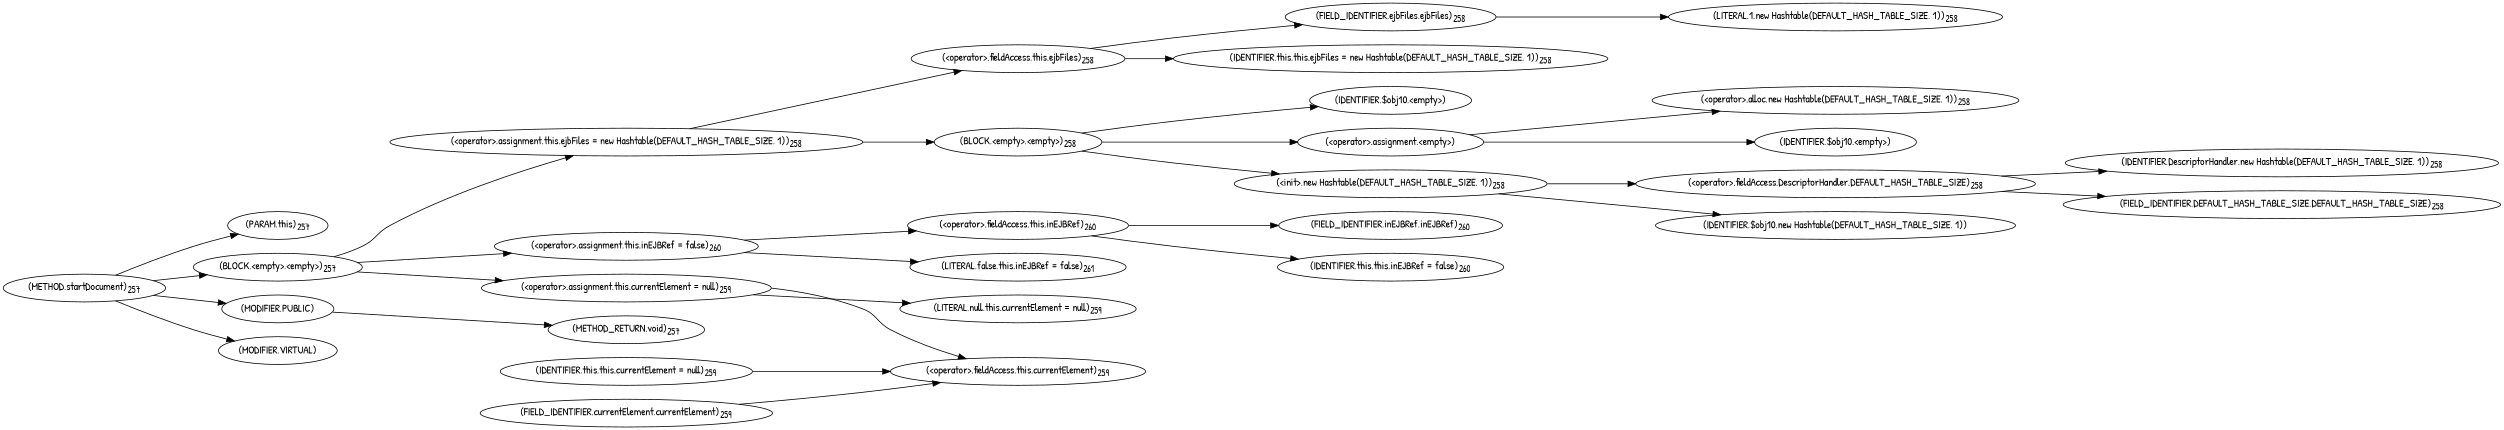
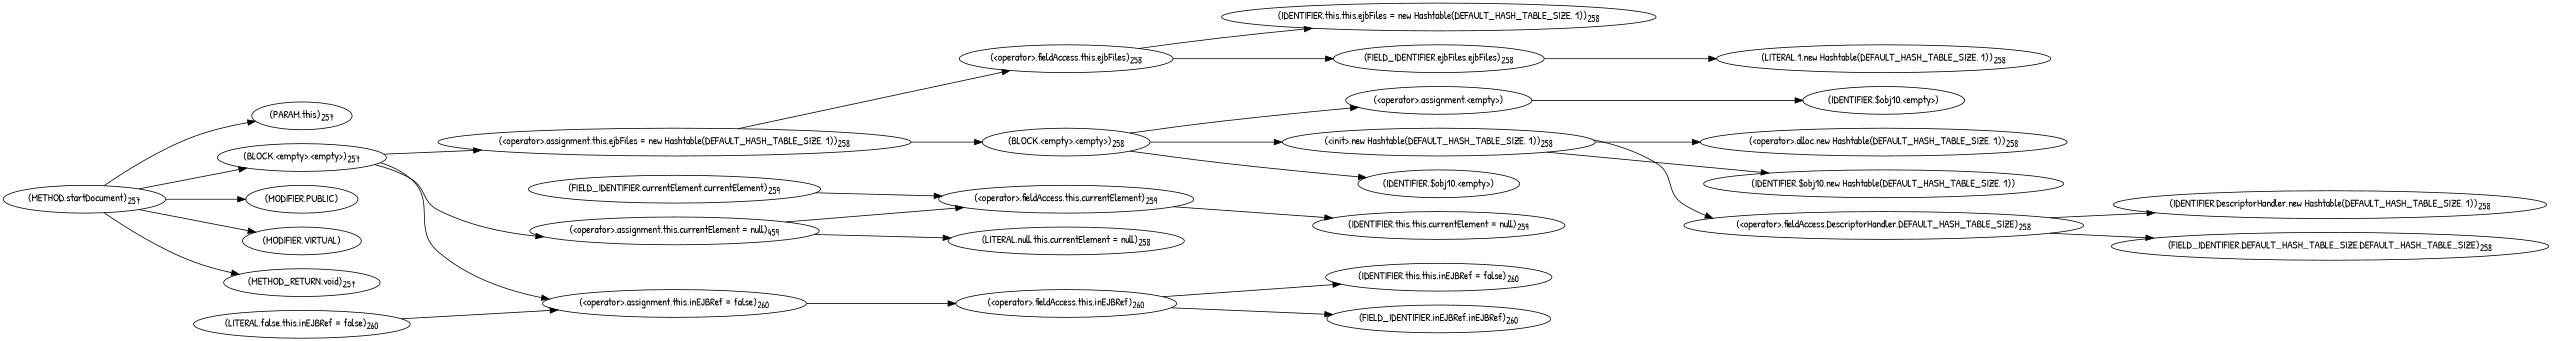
edge "(<operator>.assignment,<empty>)" -> "(<operator>.alloc,new Hashtable(DEFAULT_HASH_TABLE_SIZE, 1))": now "(<init>,new Hashtable(DEFAULT_HASH_TABLE_SIZE, 1))" -> "(<operator>.alloc,new Hashtable(DEFAULT_HASH_TABLE_SIZE, 1))"
edge "(<operator>.assignment,this.inEJBRef = false)" -> "(LITERAL,false,this.inEJBRef = false)": reversed
node "(LITERAL,false,this.inEJBRef = false)": text "261" -> "260"
node "(<operator>.assignment,this.currentElement = null)": text "259" -> "459"
node "(LITERAL,null,this.currentElement = null)": text "259" -> "258"
edge "(MODIFIER,PUBLIC)" -> "(METHOD_RETURN,void)": now "(METHOD,startDocument)" -> "(METHOD_RETURN,void)"
edge "(IDENTIFIER,this,this.currentElement = null)" -> "(<operator>.fieldAccess,this.currentElement)": reversed
